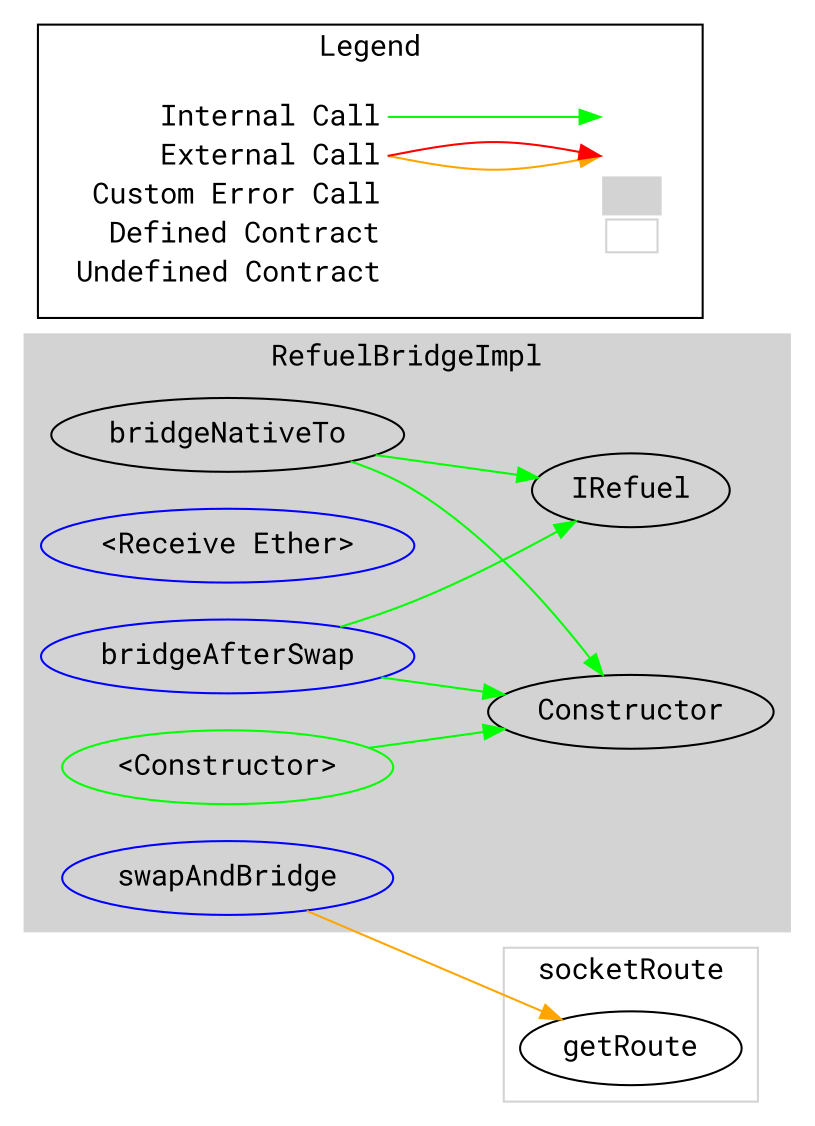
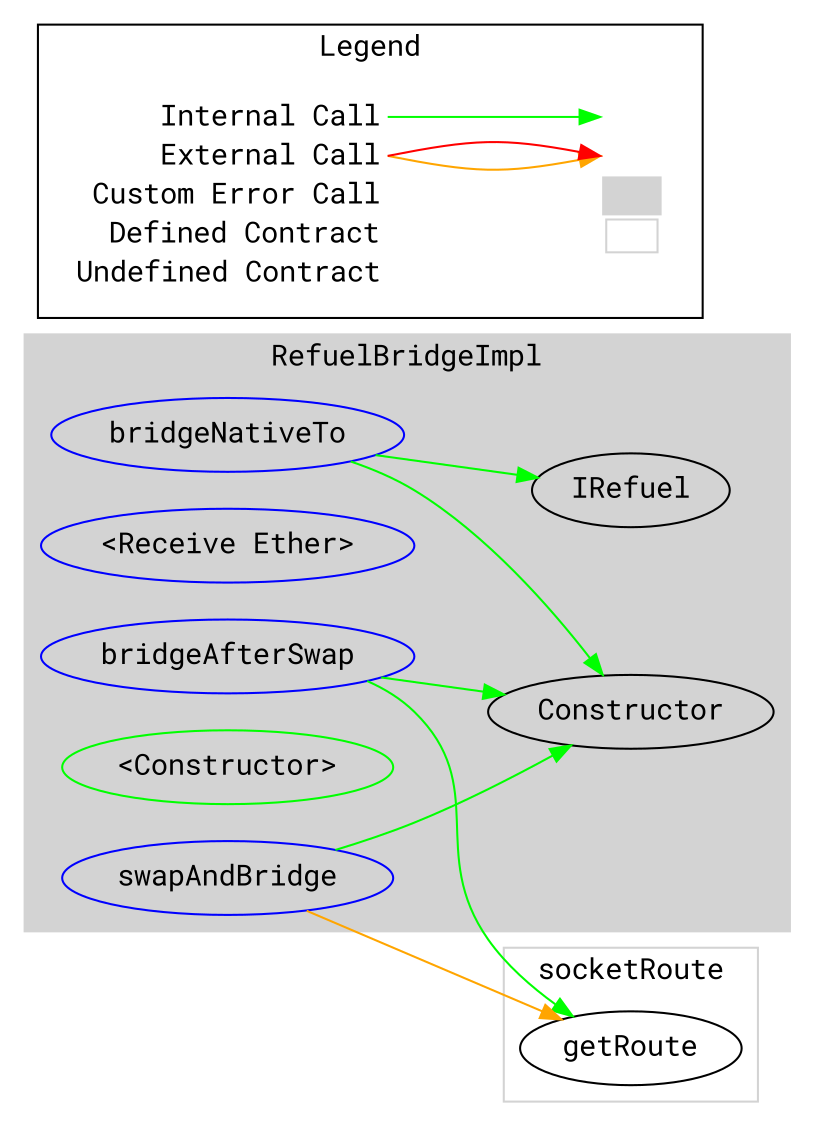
node "bridgeNativeTo": color black -> blue
edge "bridgeAfterSwap" -> "IRefuel": now "bridgeAfterSwap" -> "getRoute"
edge "<Constructor>" -> "Constructor": now "swapAndBridge" -> "Constructor"
